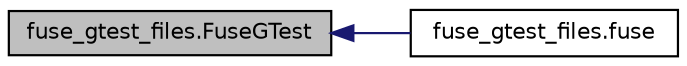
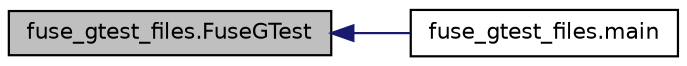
node "fuse_gtest_files.fuse": label "fuse_gtest_files.fuse" -> "fuse_gtest_files.main"
